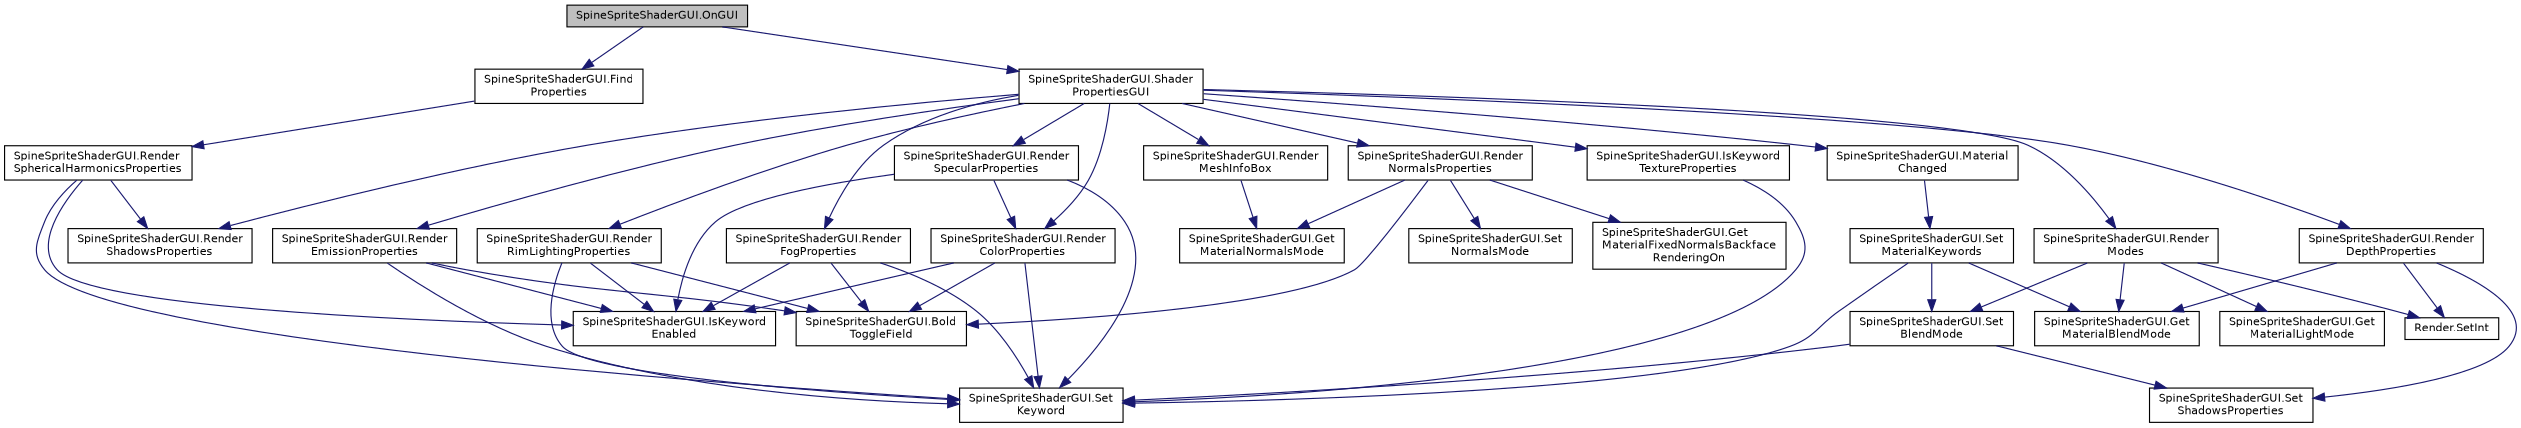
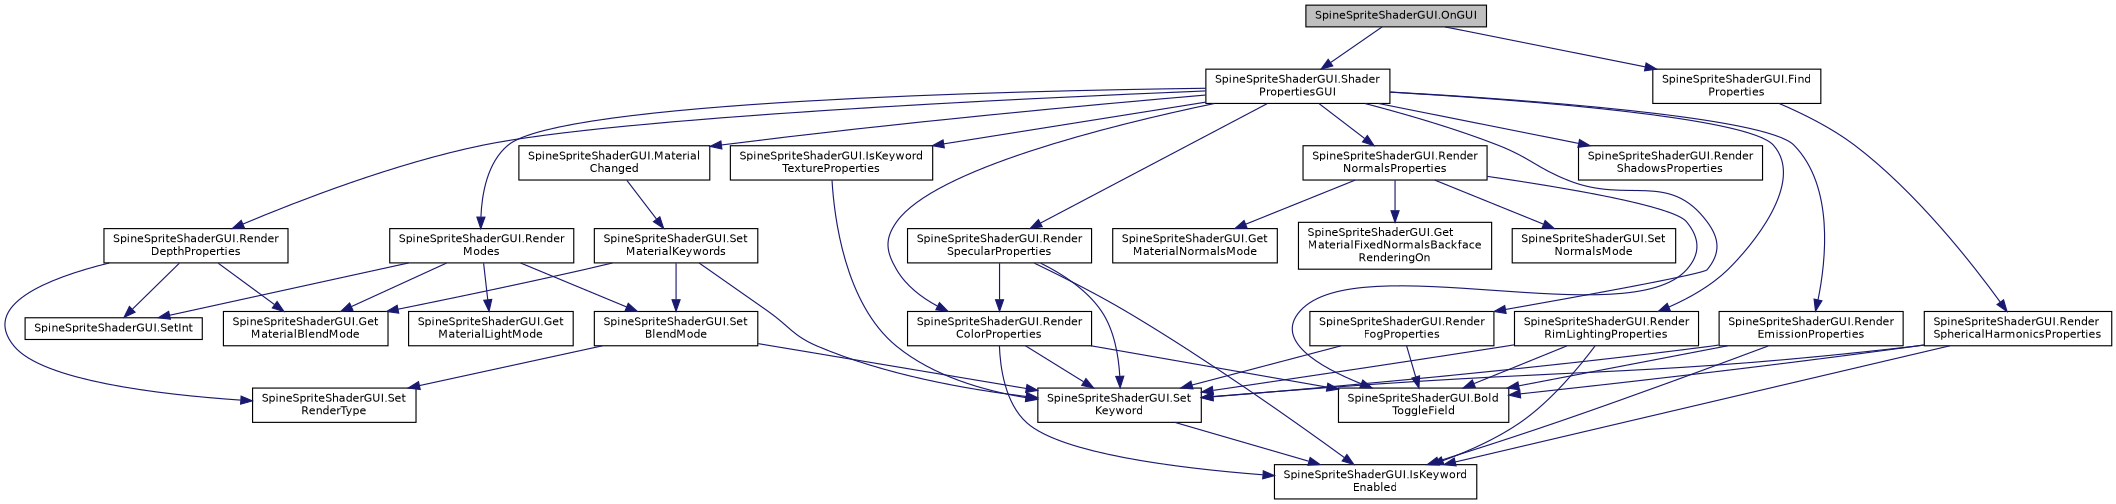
node "SpineSpriteShaderGUI.Render MeshInfoBox": removed
edge "SpineSpriteShaderGUI.Render SphericalHarmonicsProperties" -> "SpineSpriteShaderGUI.Render ShadowsProperties": now "SpineSpriteShaderGUI.Render SphericalHarmonicsProperties" -> "SpineSpriteShaderGUI.Bold ToggleField"
edge "SpineSpriteShaderGUI.Render FogProperties" -> "SpineSpriteShaderGUI.IsKeyword Enabled": now "SpineSpriteShaderGUI.Set Keyword" -> "SpineSpriteShaderGUI.IsKeyword Enabled"
node "Render.SetInt": label "Render.SetInt" -> "SpineSpriteShaderGUI.SetInt"
node "SpineSpriteShaderGUI.Set ShadowsProperties": label "SpineSpriteShaderGUI.Set ShadowsProperties" -> "SpineSpriteShaderGUI.Set RenderType"
